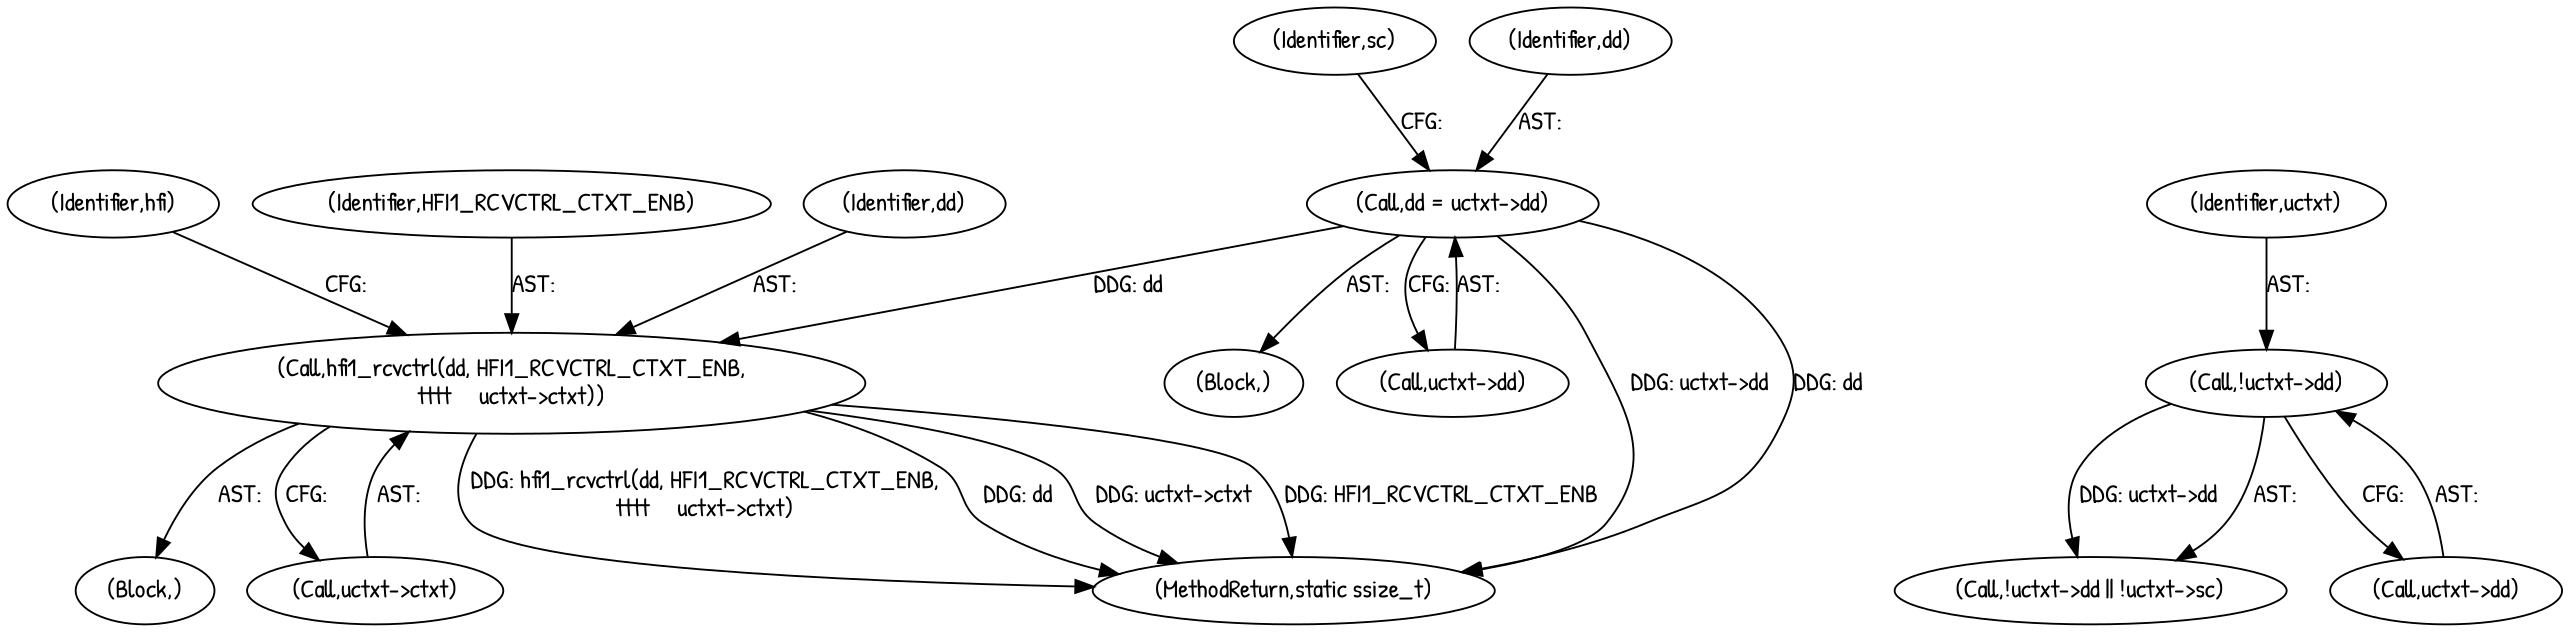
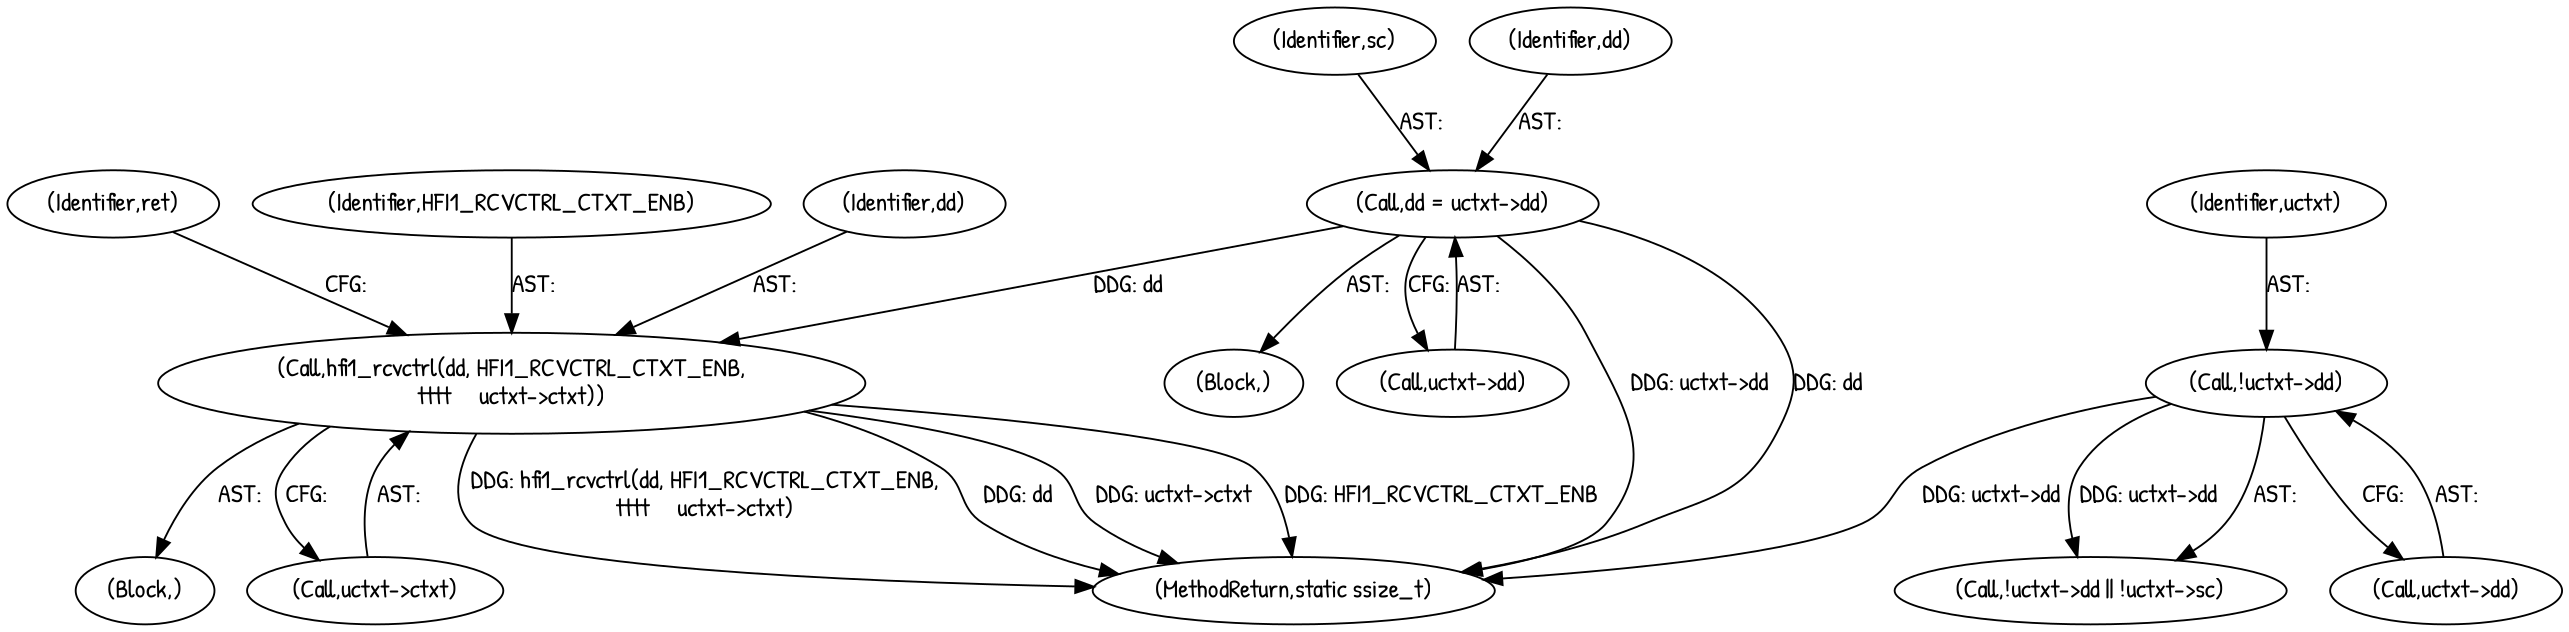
edge "(Identifier,sc)" -> "(Call,dd = uctxt->dd)": label "CFG: " -> "AST: "
node "(Identifier,hfi)": label "(Identifier,hfi)" -> "(Identifier,ret)"
edge "(Call,!uctxt->dd)" -> "(MethodReturn,static ssize_t)": added, label "DDG: uctxt->dd"
